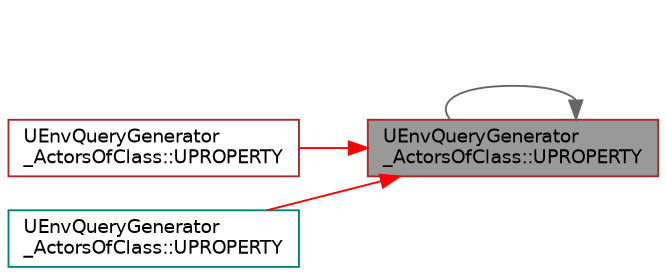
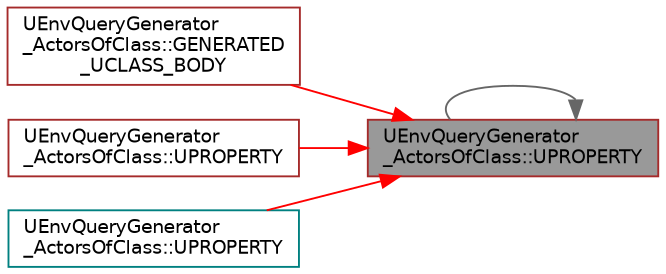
node "UEnvQueryGenerator _ActorsOfClass::GENERATED _UCLASS_BODY": added
